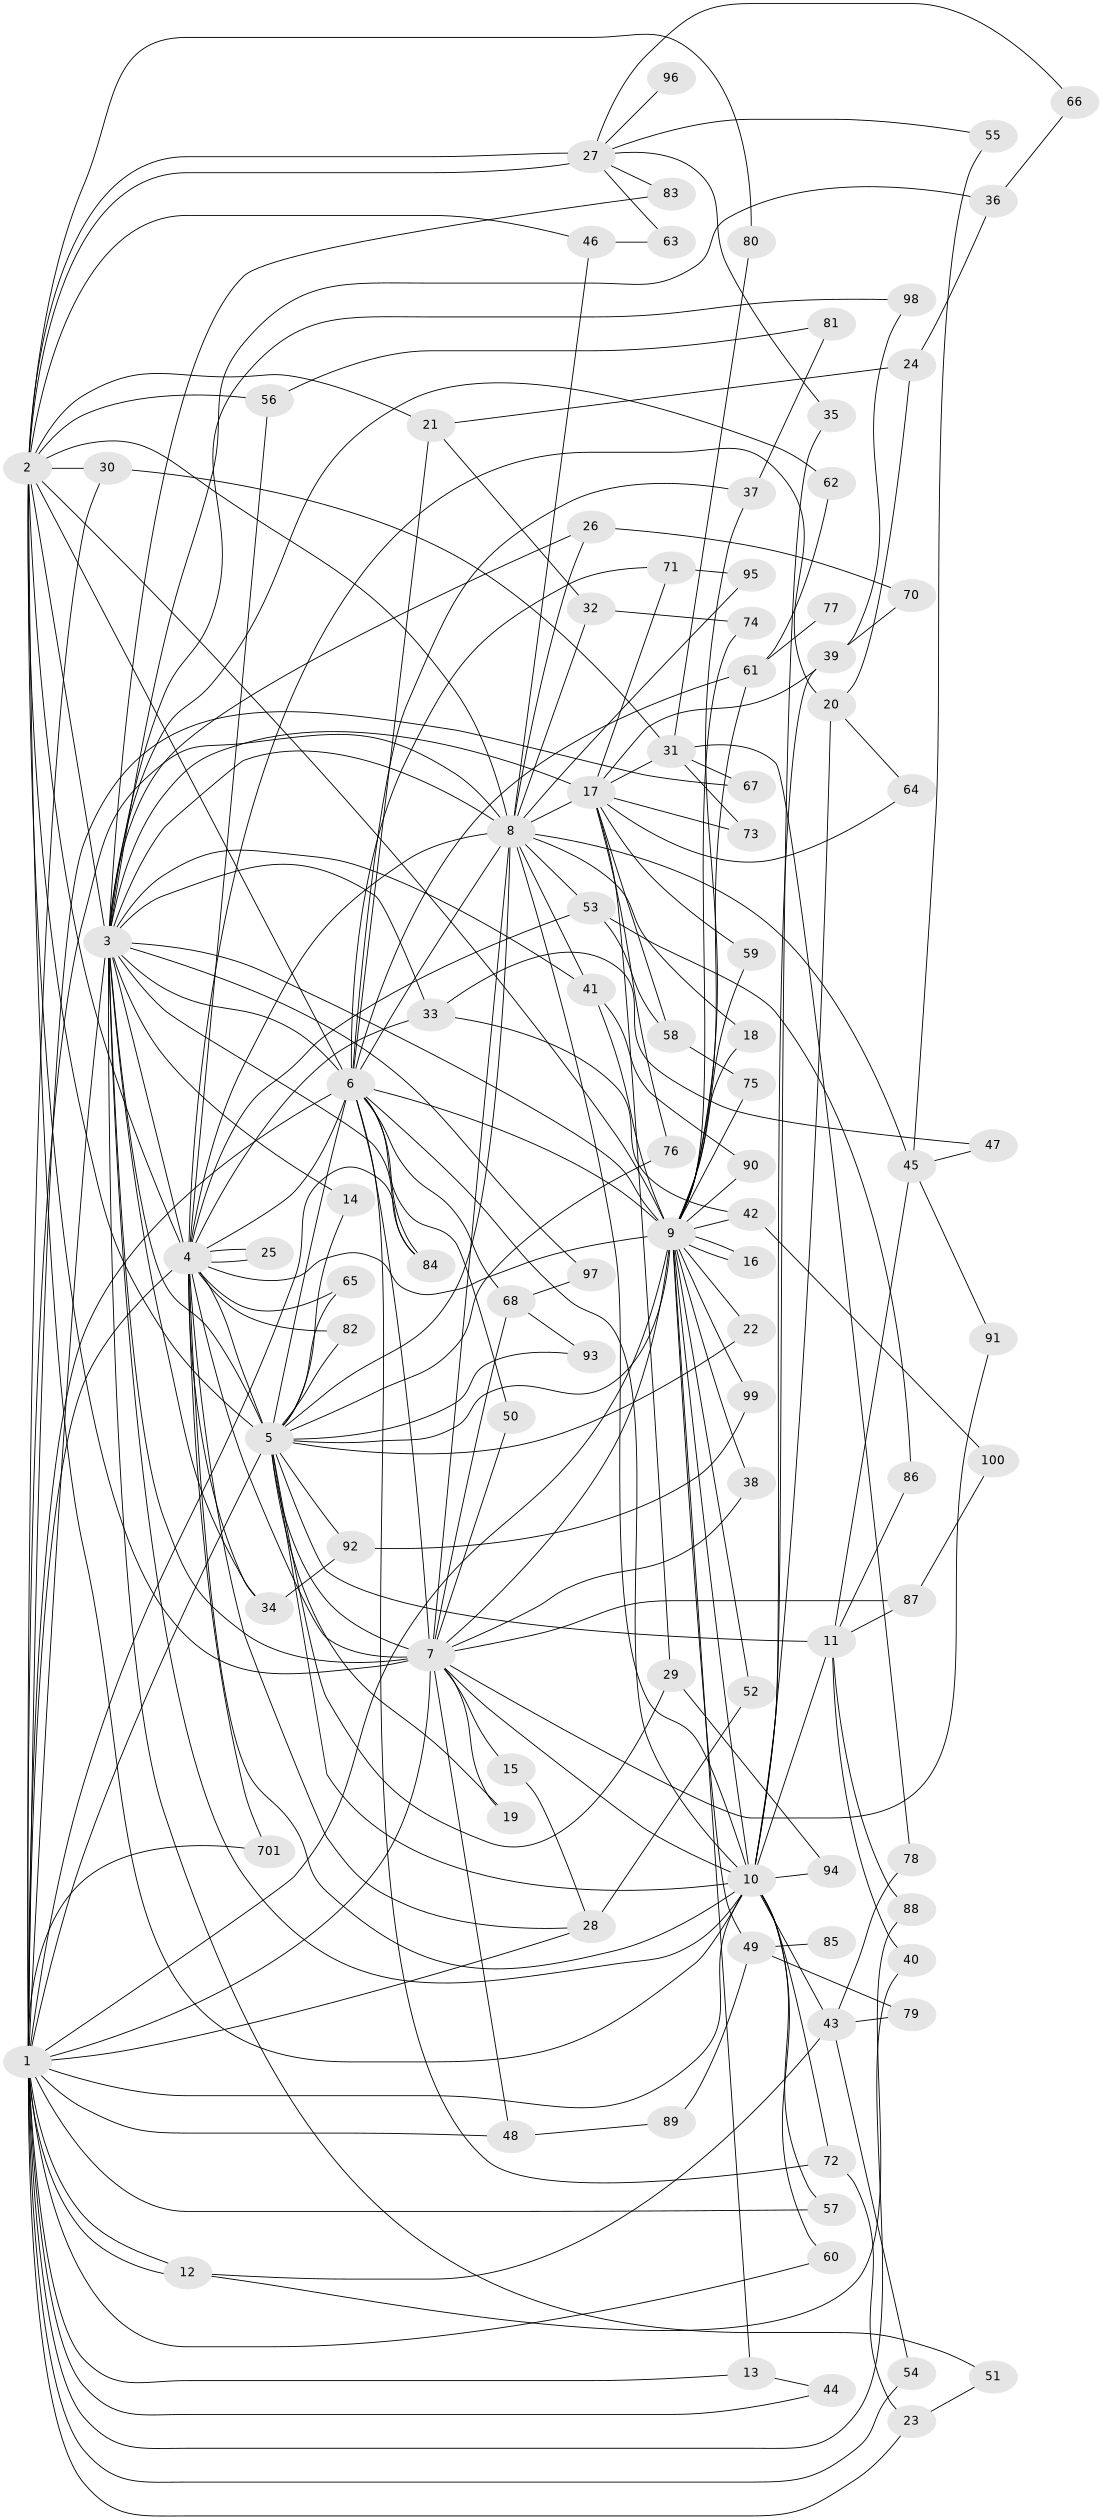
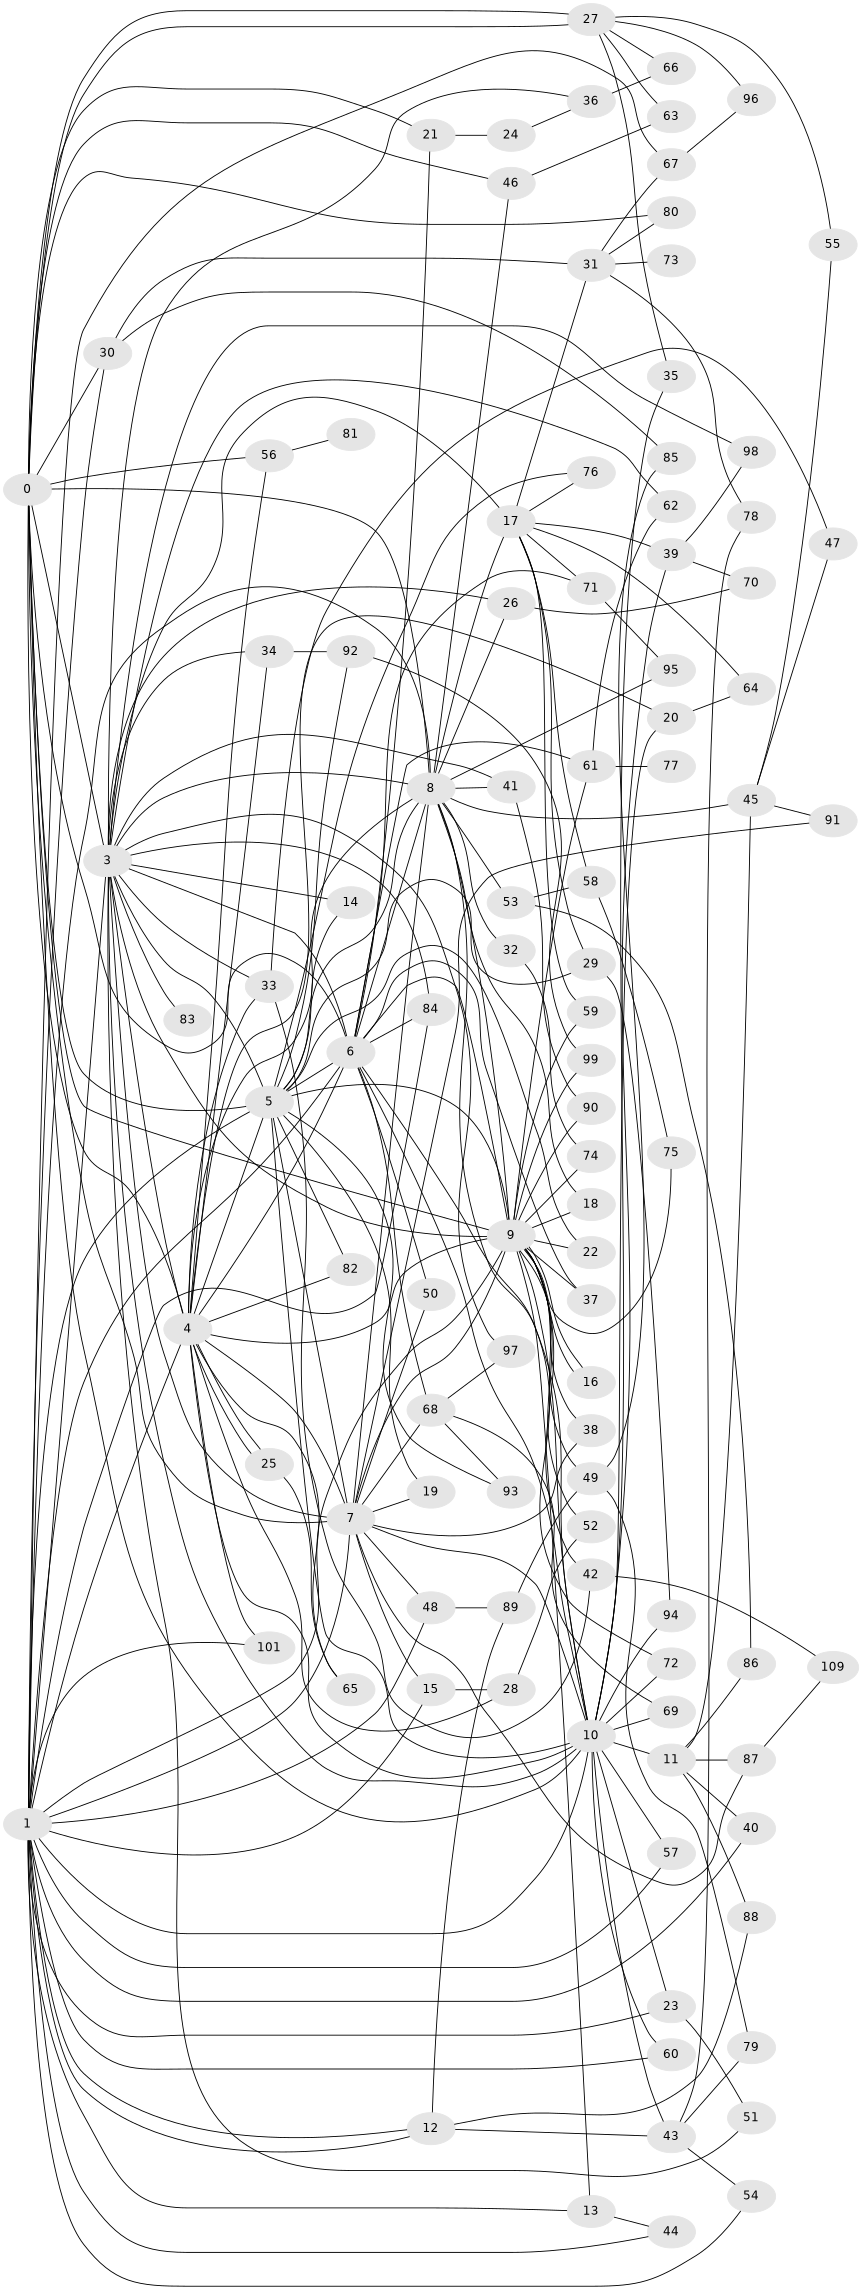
edge "96" -- "67": added
edge "27" -- "83": removed
edge "30" -- "85": added
edge "81" -- "37": removed
node "2": label "2" -> "0"
edge "21" -- "32": removed
edge "24" -- "20": removed
edge "17" -- "73": removed
edge "53" -- "4": removed
edge "41" -- "9": now "8" -- "9"
edge "65" -- "5": now "65" -- "25"
edge "6" -- "7": removed
node "100": label "100" -> "109"
edge "5" -- "11": removed
node "69": added
node "701": label "701" -> "101"
edge "89" -- "12": added
edge "28" -- "1": now "15" -- "1"
edge "72" -- "23": now "10" -- "23"
